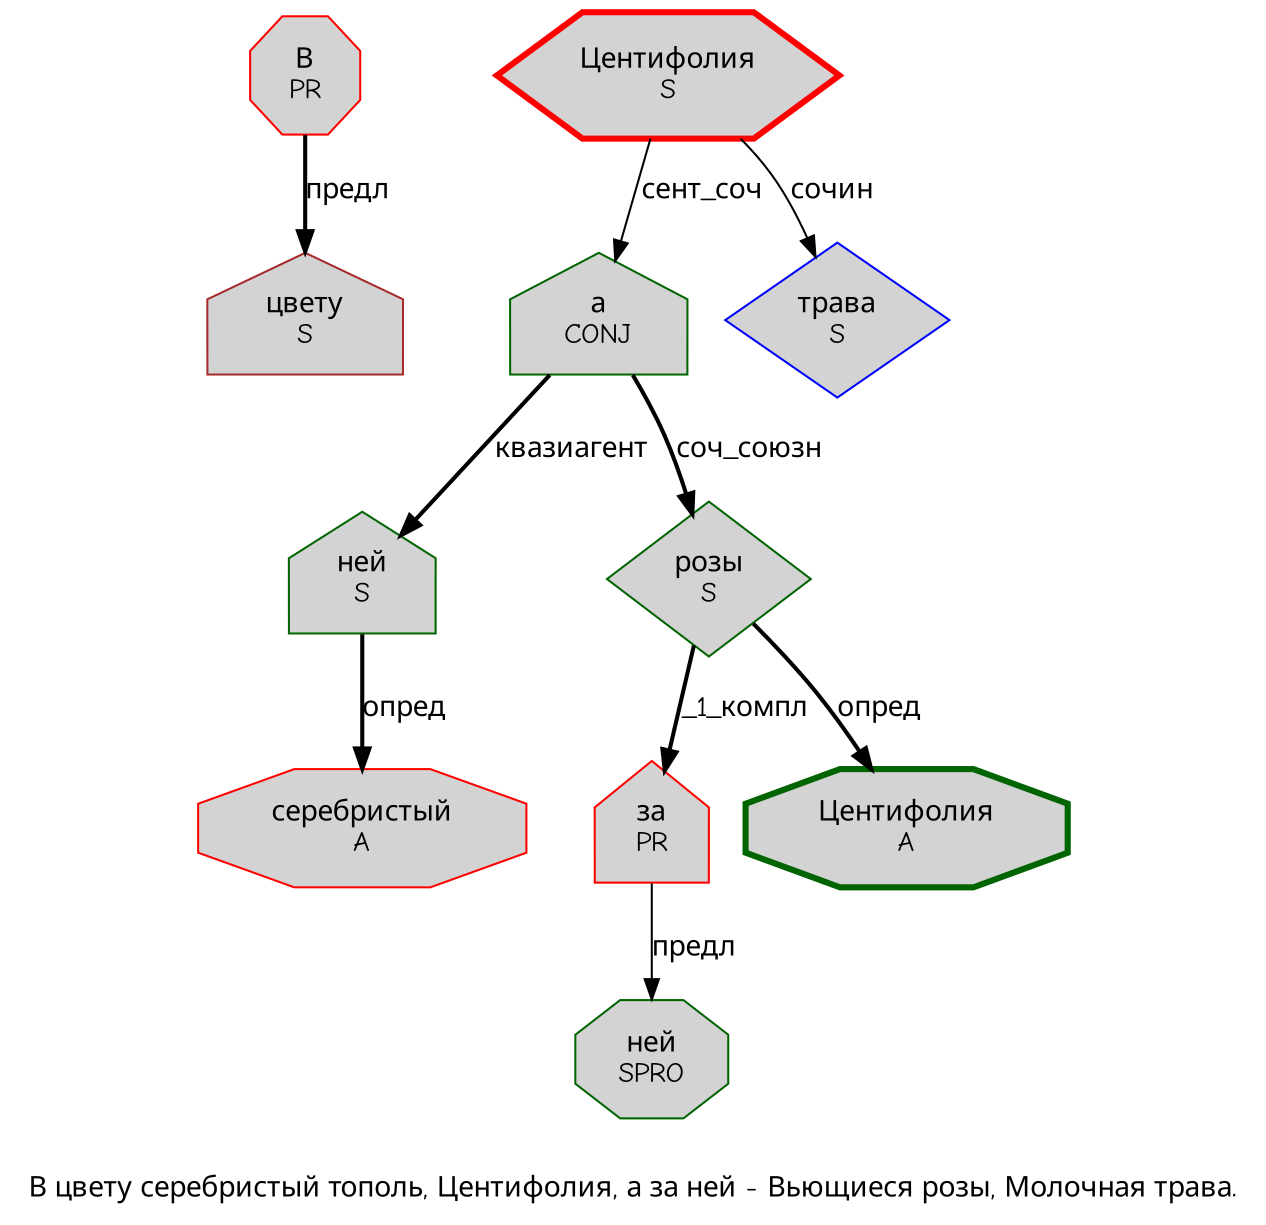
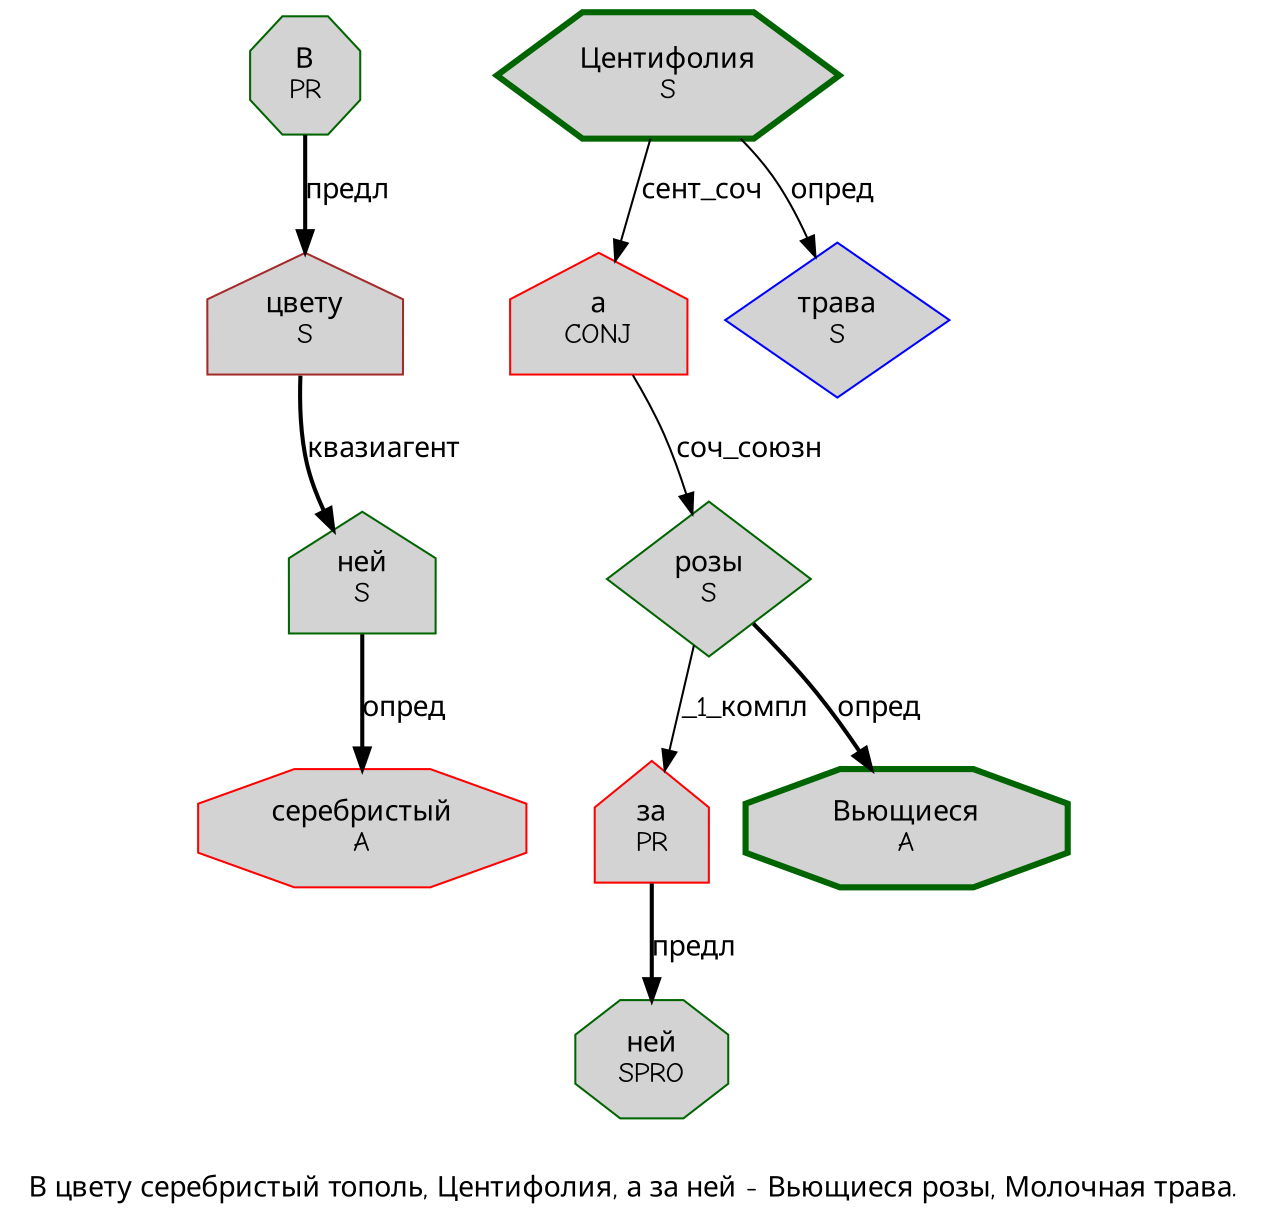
node "В PR": color red -> darkgreen
node "Центифолия S": color red -> darkgreen
edge "Центифолия S" -> "трава S": label "сочин" -> "опред"
node "а CONJ": color darkgreen -> red
edge "а CONJ" -> "розы S": style bold -> solid
edge "а CONJ" -> "ней S": now "цвету S" -> "ней S"
edge "розы S" -> "за PR": style bold -> solid
node "Центифолия A": label "Центифолия A" -> "Вьющиеся A"
edge "за PR" -> "ней SPRO": style solid -> bold
